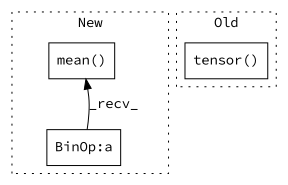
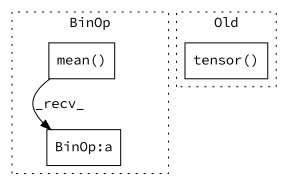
cluster "New": label "New" -> "BinOp"
edge "BinOp:a" -> "mean()": reversed
